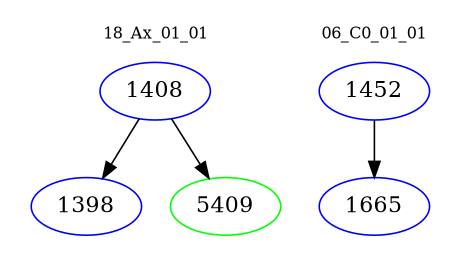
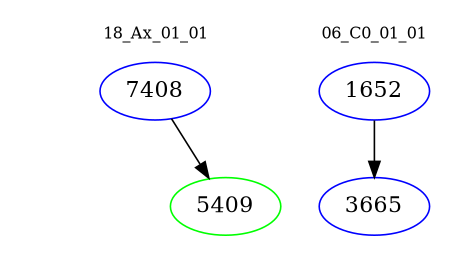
node "1408": label "1408" -> "7408"
node "1452": label "1452" -> "1652"
node "1398": removed
node "1665": label "1665" -> "3665"
